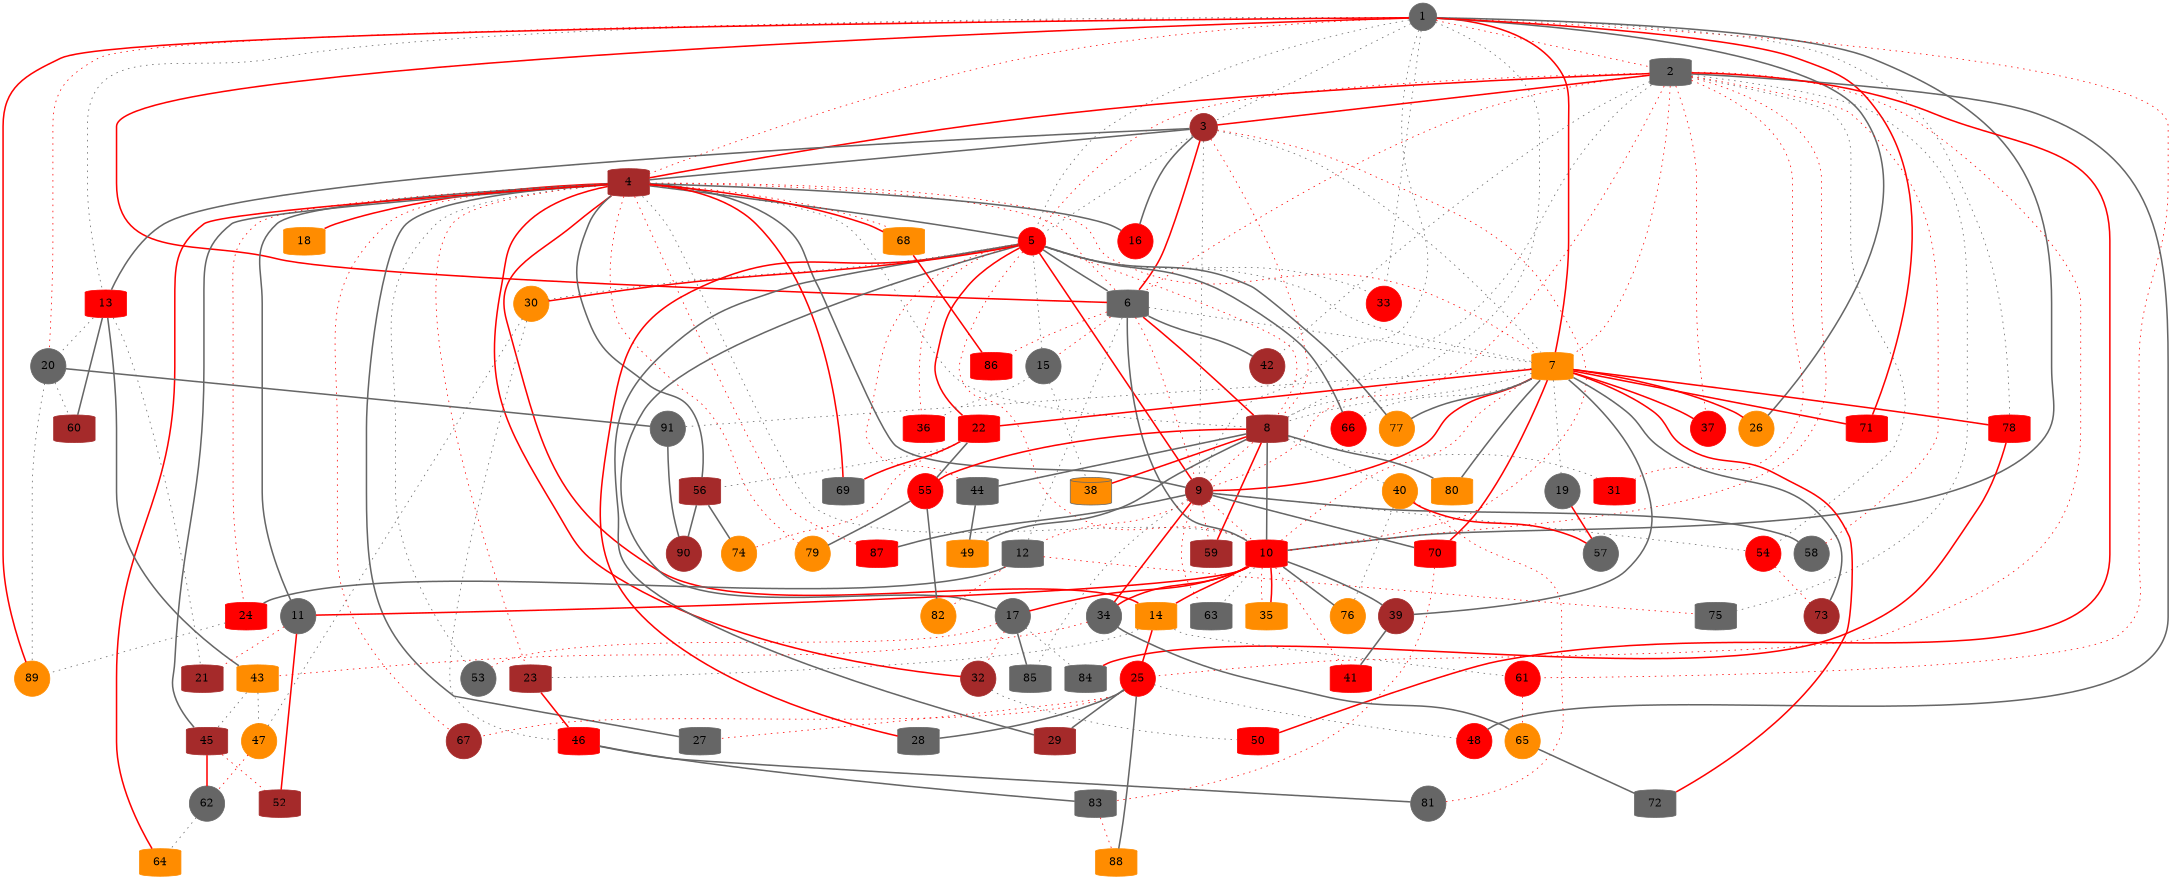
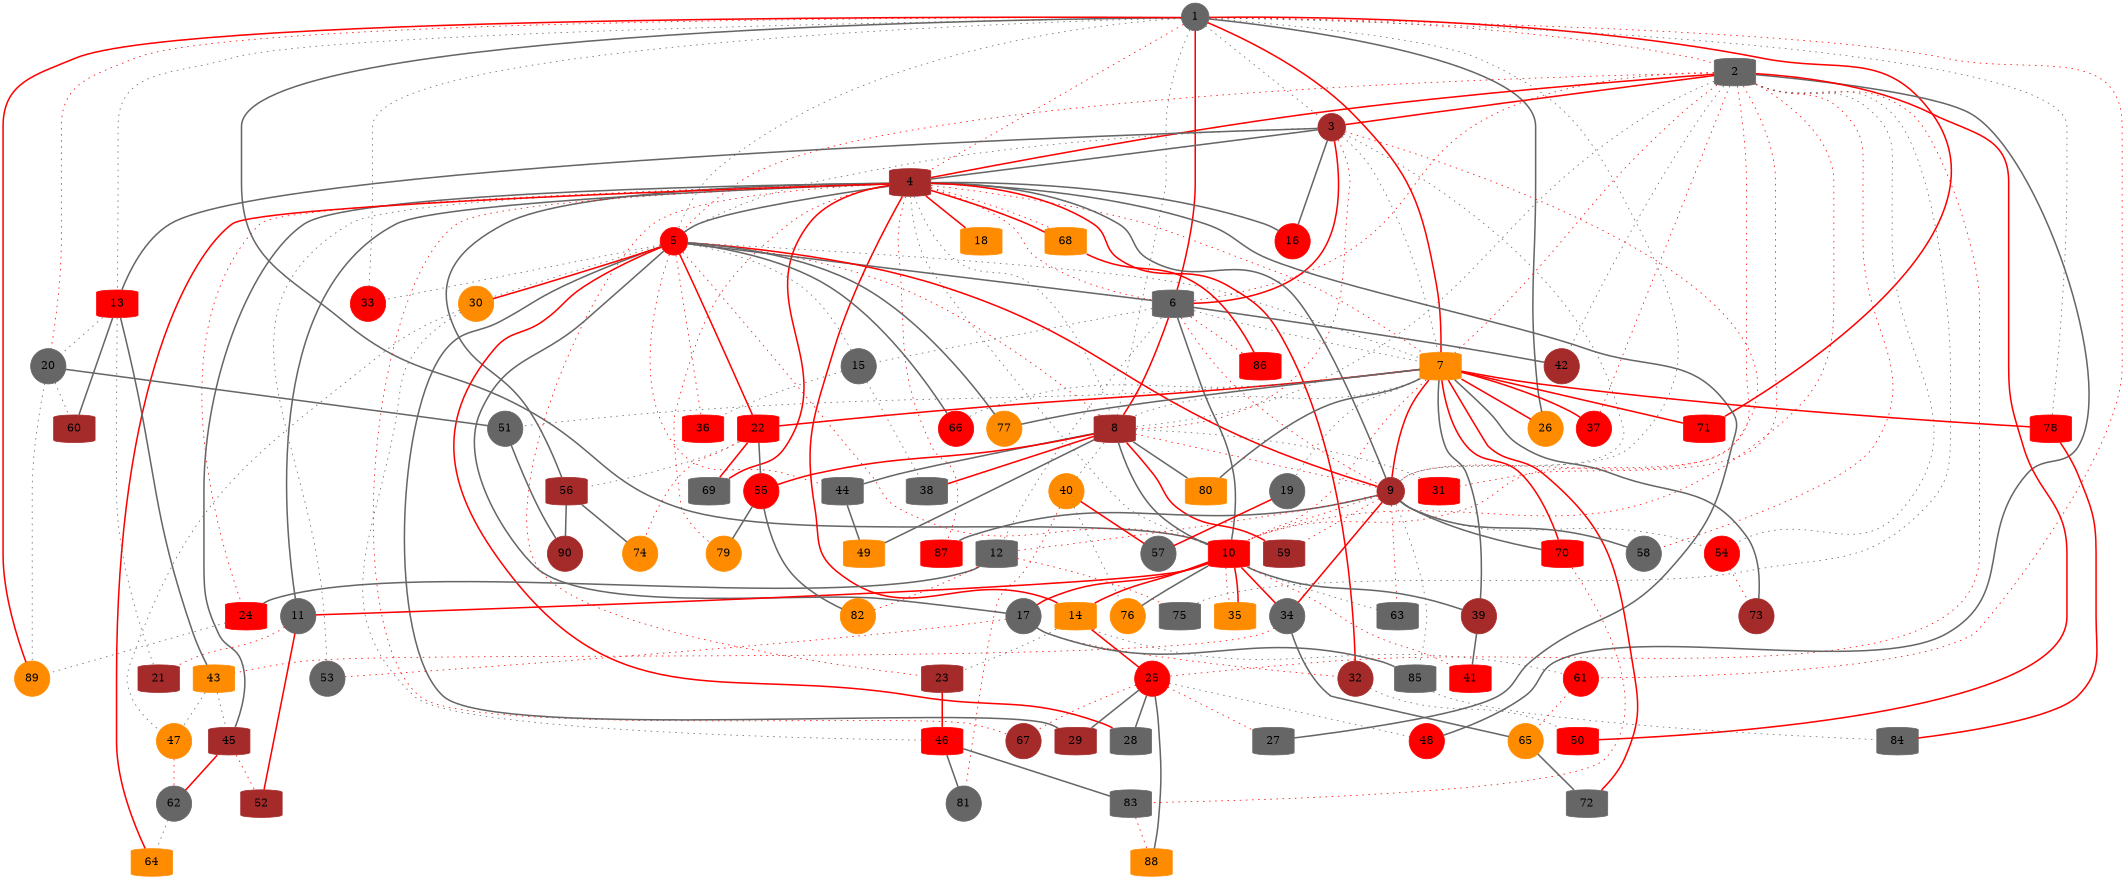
edge "6" -- "15": color red -> gray40
node "91": label "91" -> "51"
node "38": fillcolor darkorange -> gray40
edge "17" -- "84": now "85" -- "84"
